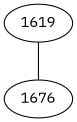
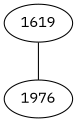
node "1676": label "1676" -> "1976"
